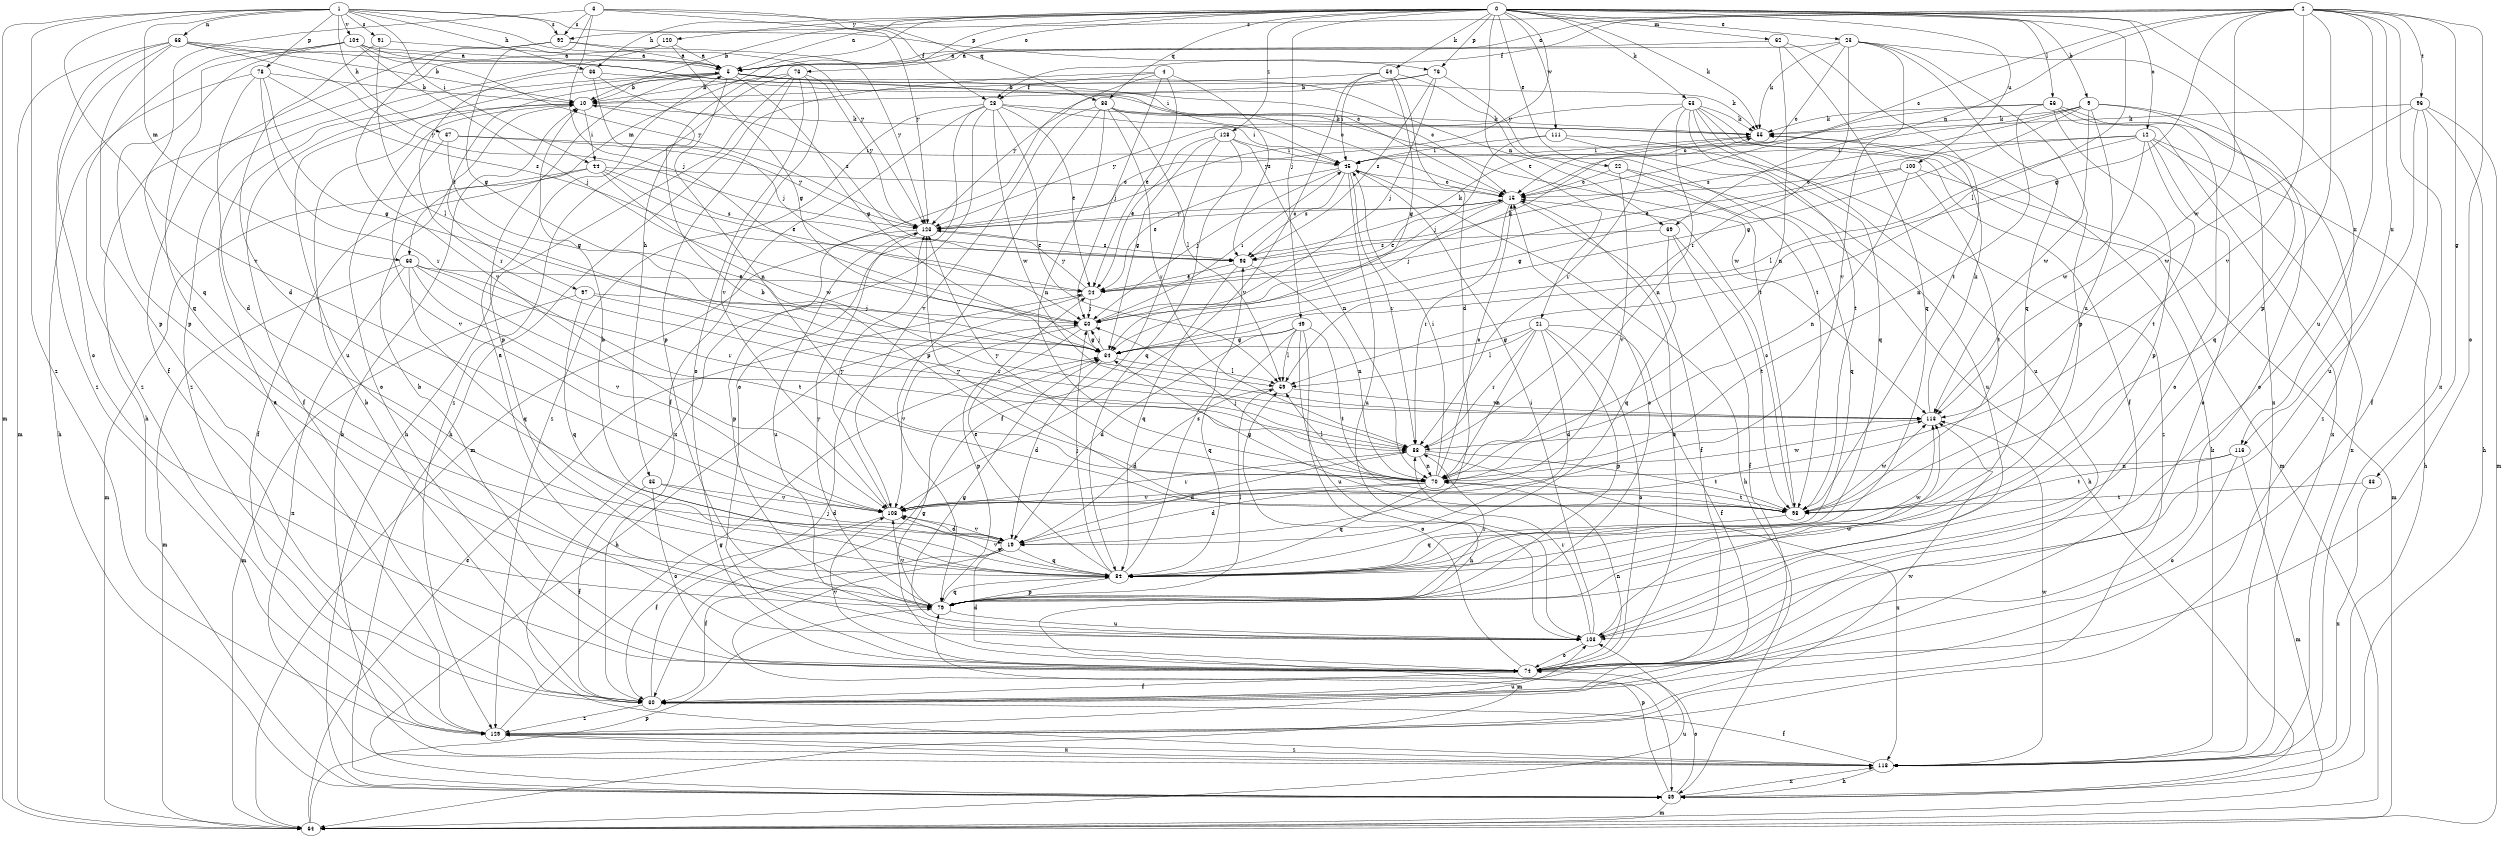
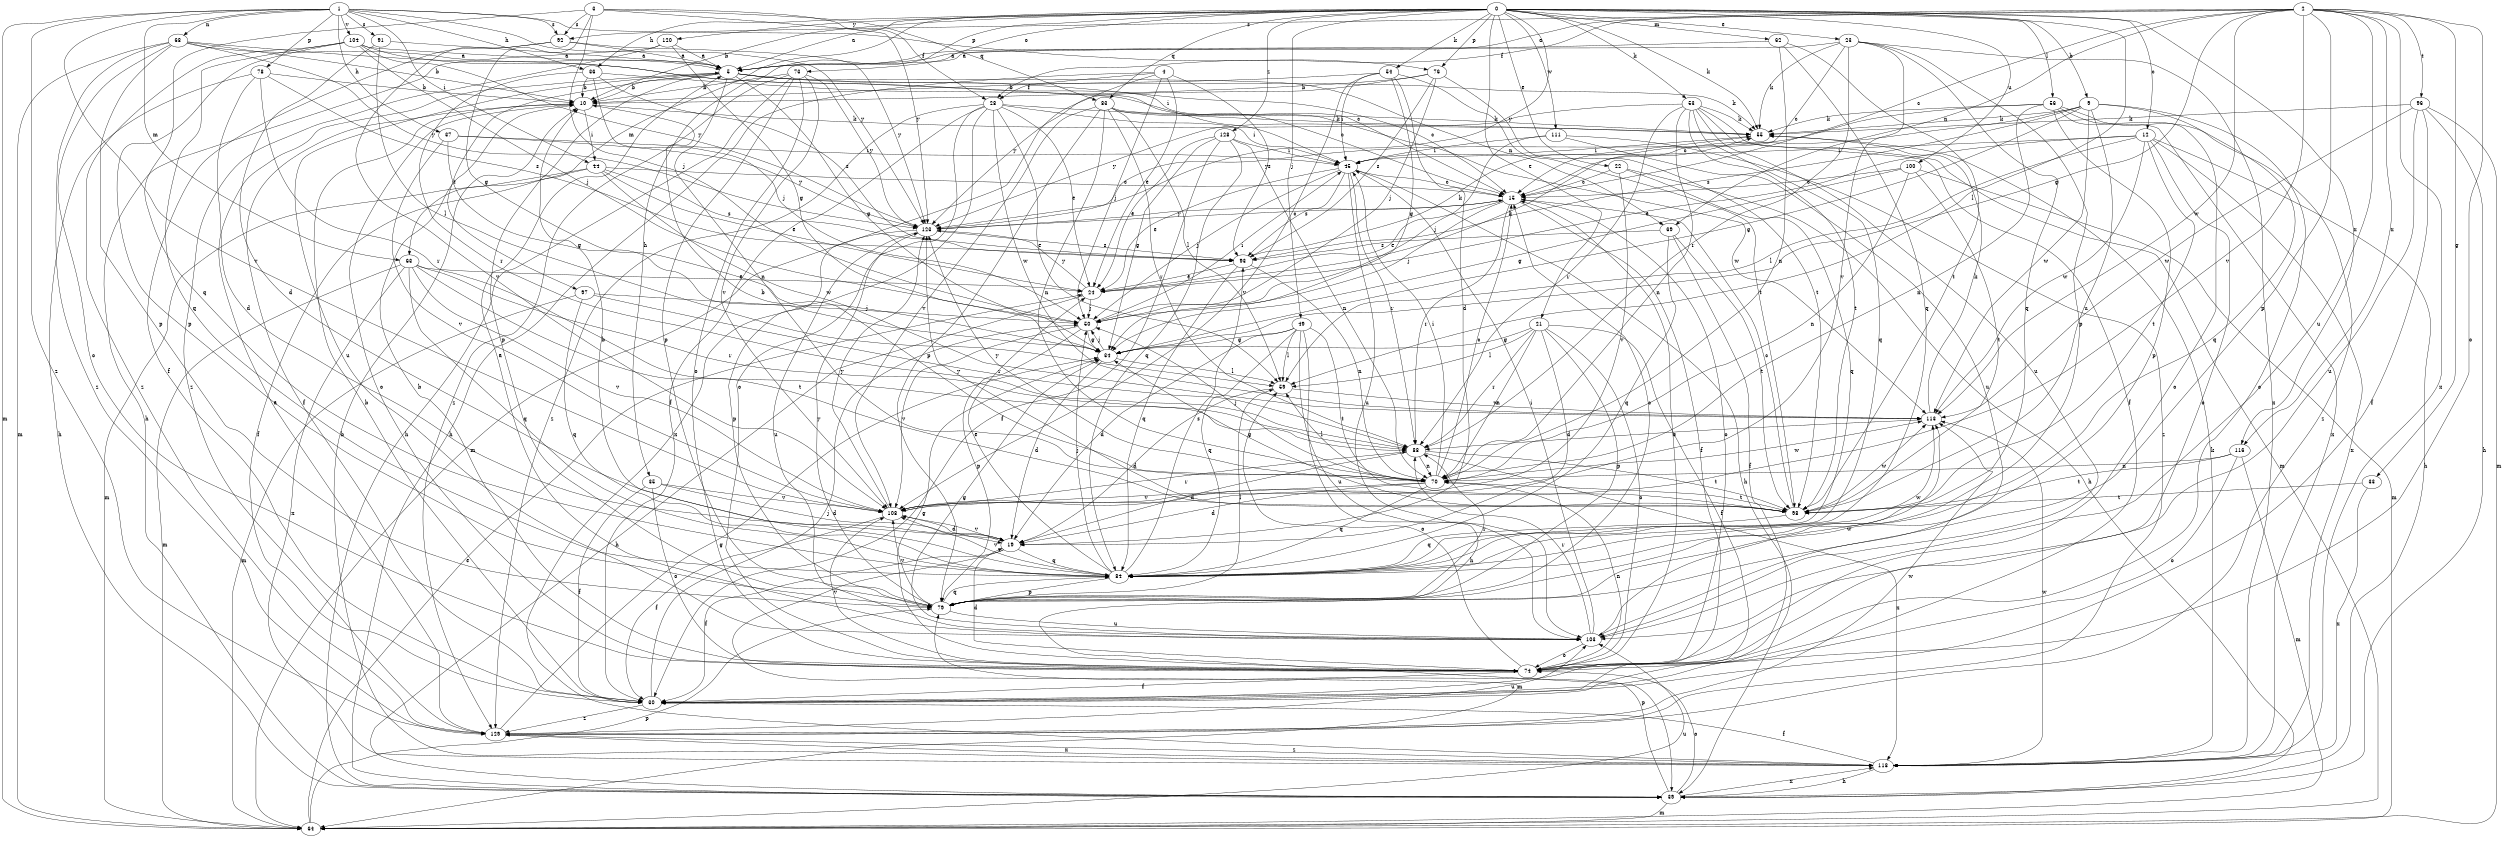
edge "36" -> "10": added, label "b"
edge "78" -> "34": removed, label "g"
edge "15" -> "74": added, label "o"
